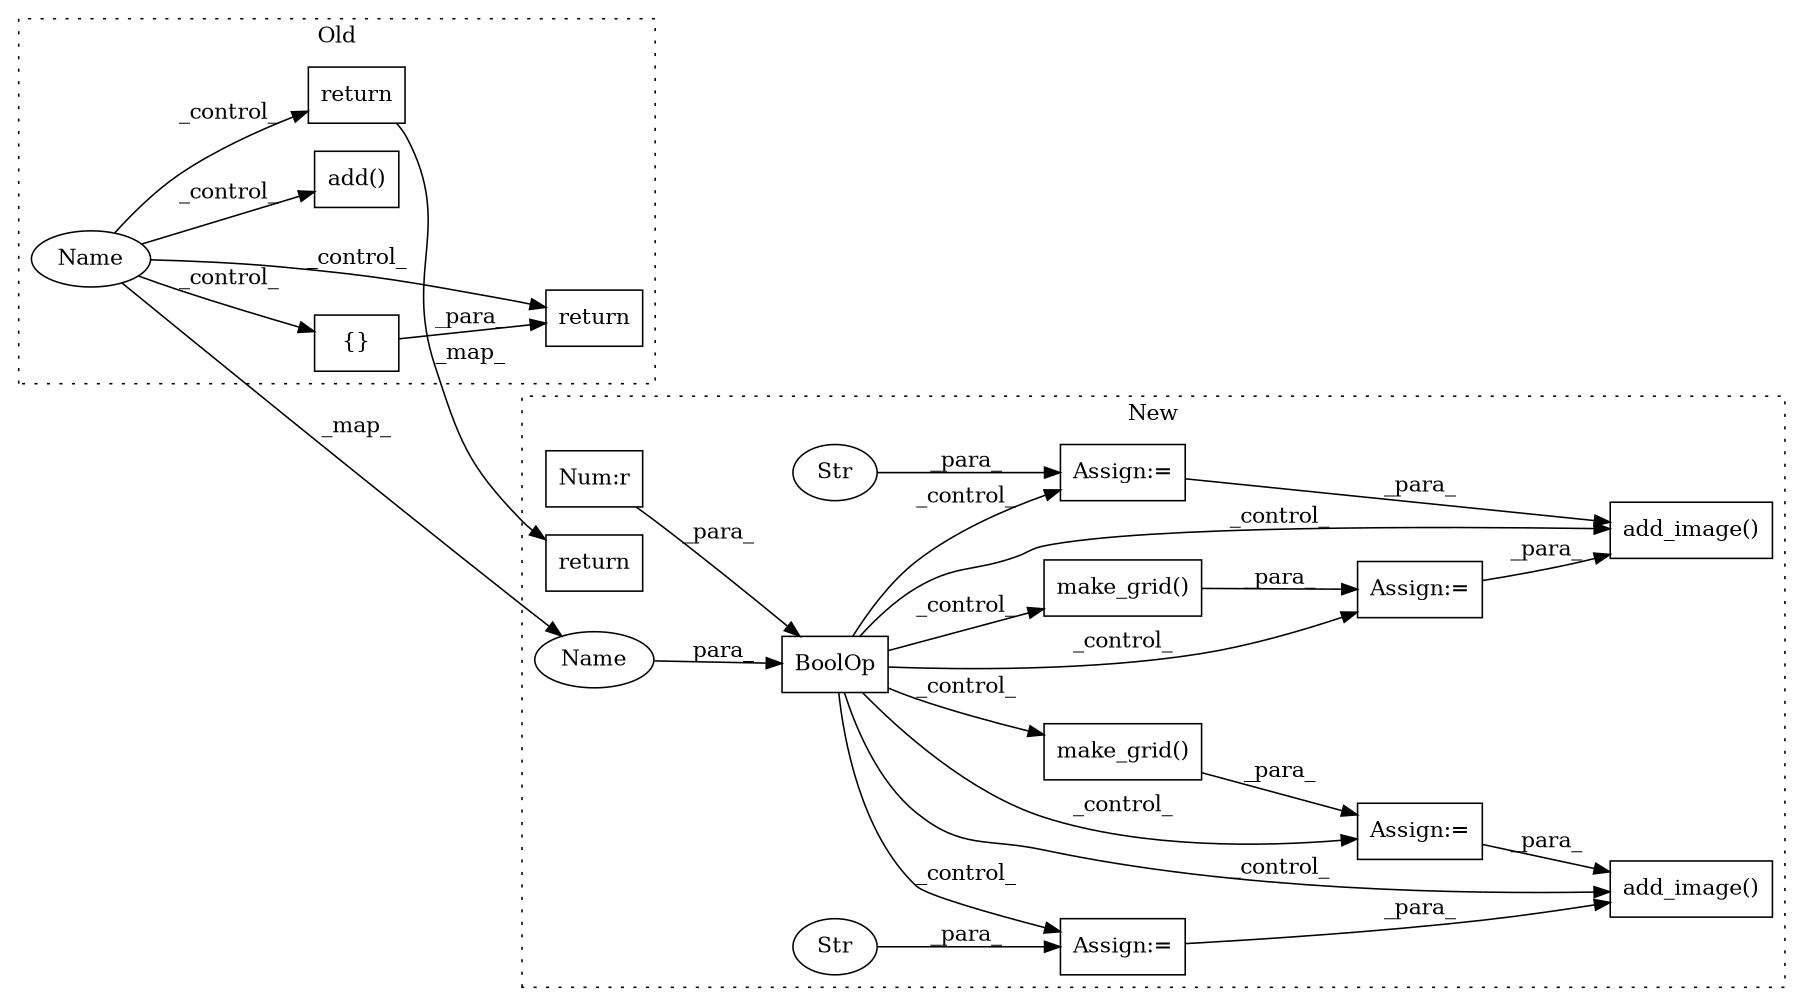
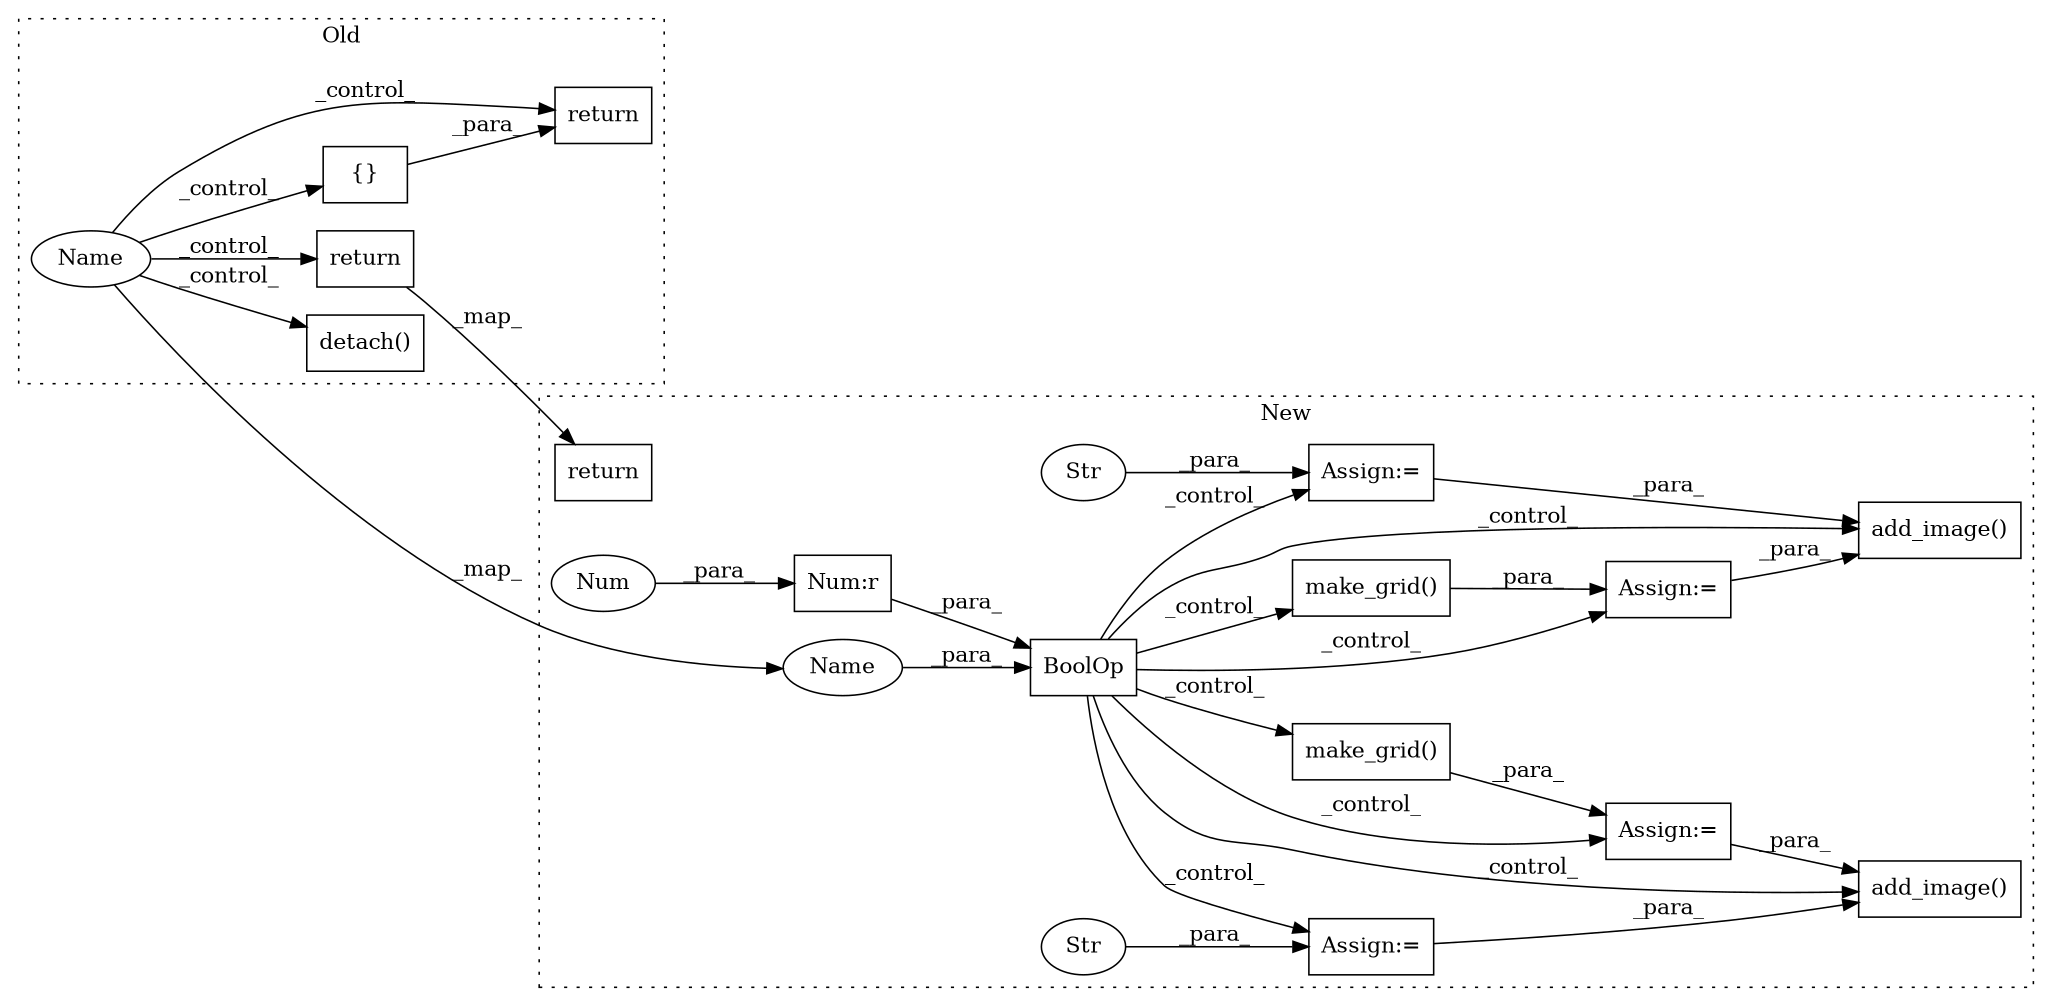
node "add()": label "add()" -> "detach()"
node "Num": added
